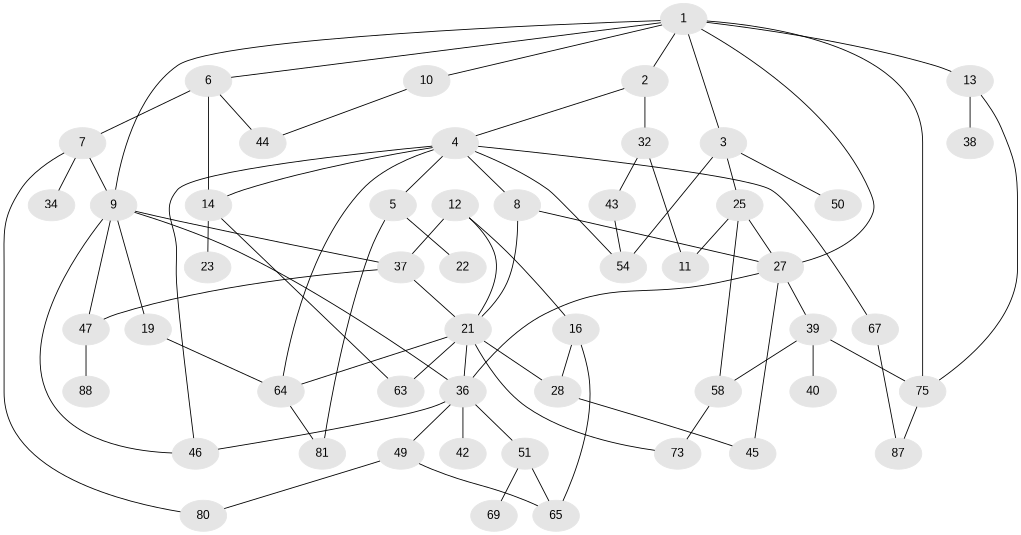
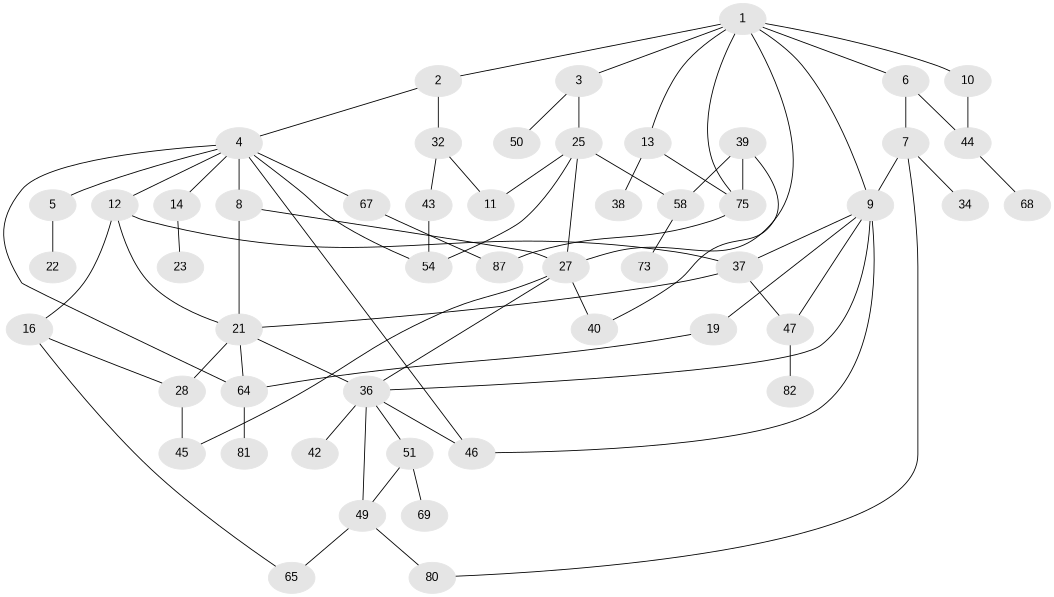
edge "6" -- "14": removed
edge "4" -- "12": added
edge "3" -- "54": now "25" -- "54"
node "68": added
edge "27" -- "39": now "27" -- "40"
edge "5" -- "81": removed
node "88": label "88" -> "82"
node "63": removed
edge "21" -- "73": removed
edge "51" -- "65": now "51" -- "49"
